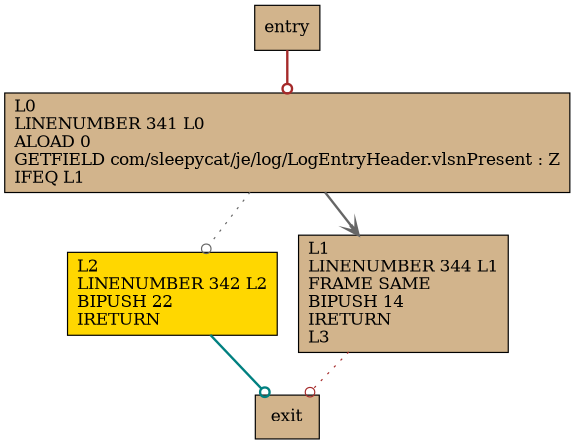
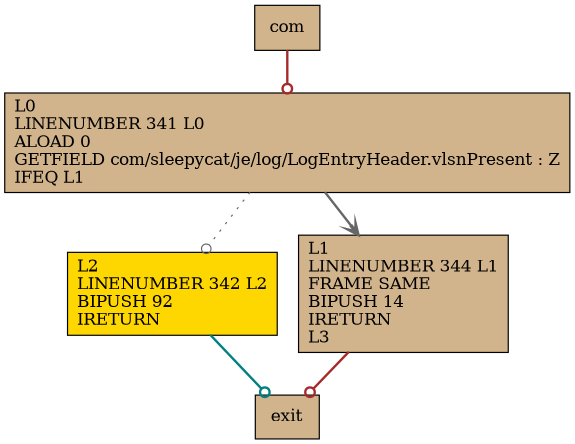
node "entry": label "entry" -> "com"
node "L2 LINENUMBER 342 L2 BIPUSH 22 IRETURN": label "L2 LINENUMBER 342 L2 BIPUSH 22 IRETURN" -> "L2 LINENUMBER 342 L2 BIPUSH 92 IRETURN"
edge "L1 LINENUMBER 344 L1 FRAME SAME BIPUSH 14 IRETURN L3" -> "exit": style dotted -> bold
